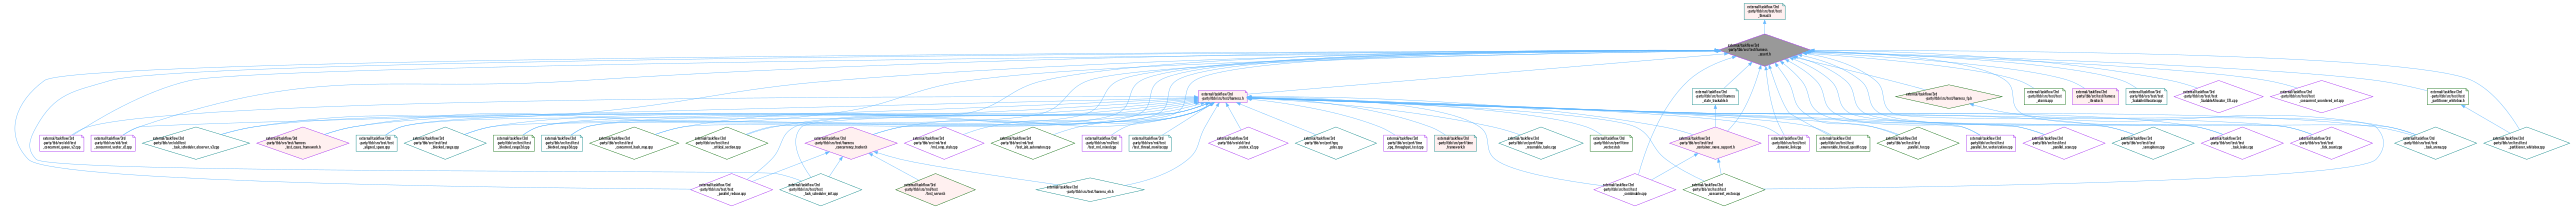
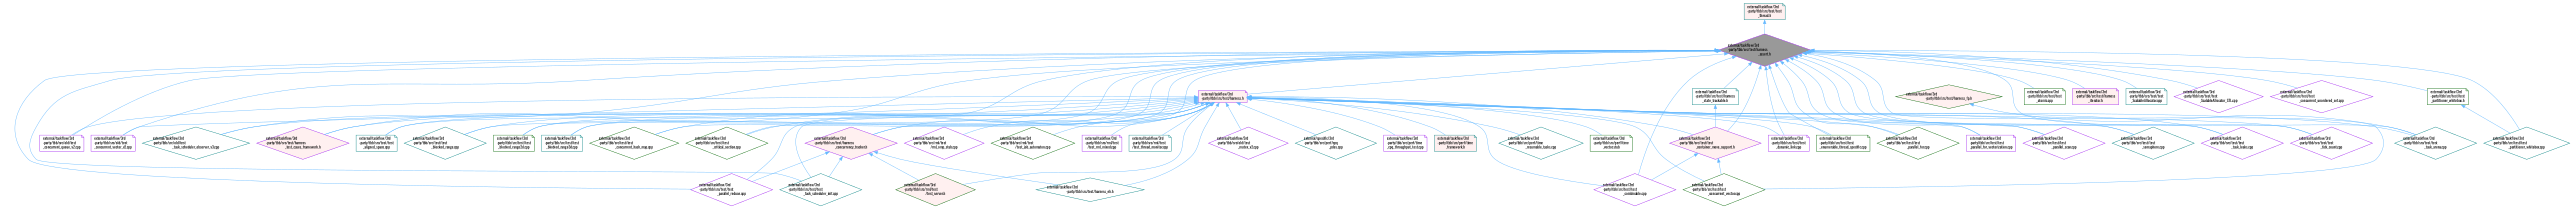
edge "external/taskflow/3rd -party/tbb/src/test/harness_fp.h" -> "external/taskflow/3rd -party/tbb/src/test/harness _assert.h": removed
node "external/taskflow/3rd -party/tbb/src/perf/cpq _pdes.cpp": label "external/taskflow/3rd -party/tbb/src/perf/cpq _pdes.cpp" -> "external/specific/3rd -party/tbb/src/perf/cpq _pdes.cpp"
edge "external/taskflow/3rd -party/tbb/src/rml/test /test_server.h" -> "external/taskflow/3rd -party/tbb/src/test/harness.h": added
